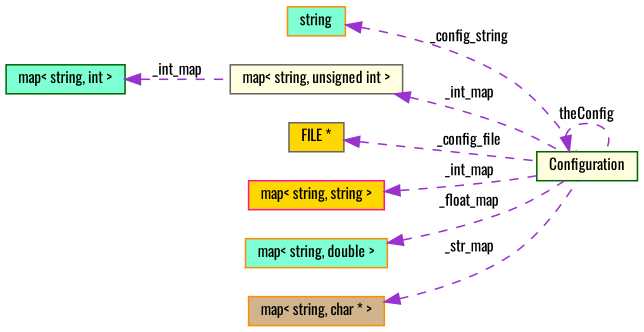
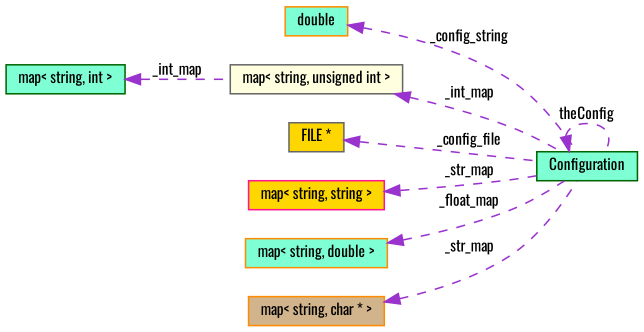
node "string": label "string" -> "double"
node "Configuration": fillcolor lightyellow -> aquamarine
edge "Configuration" -> "map< string, string >": label "_int_map" -> "_str_map"
